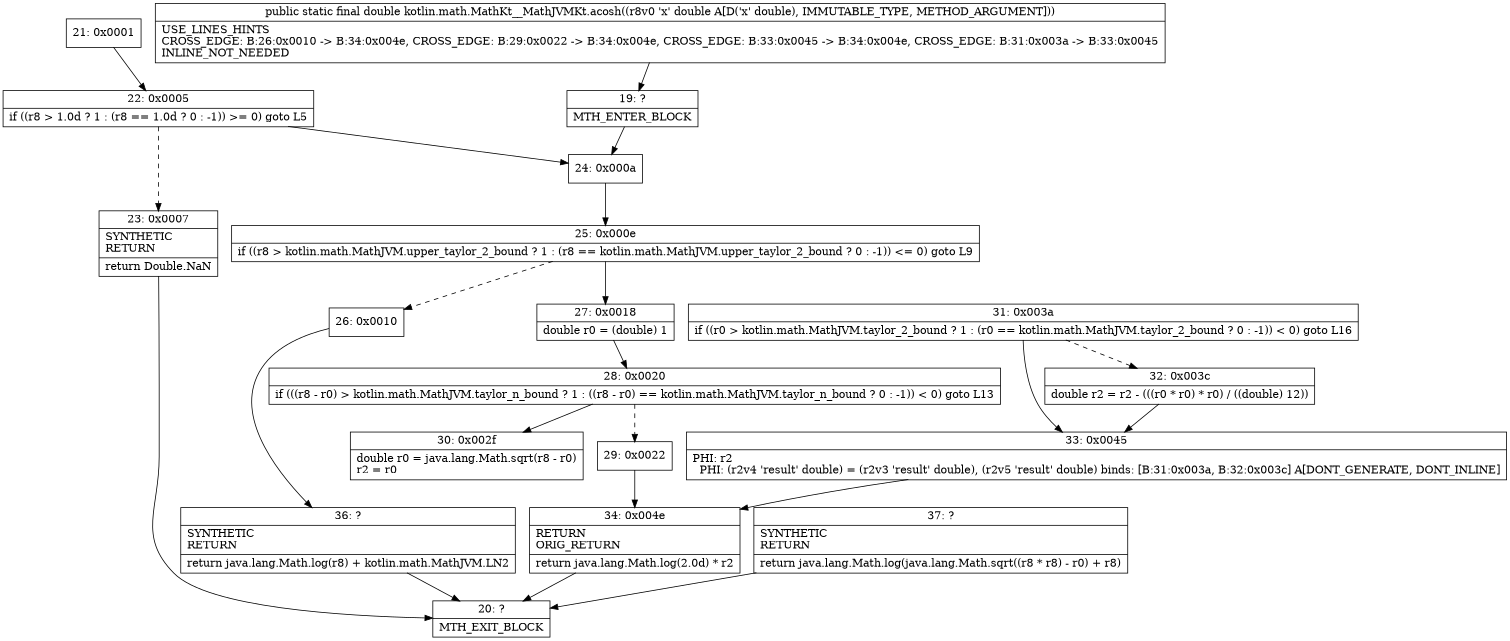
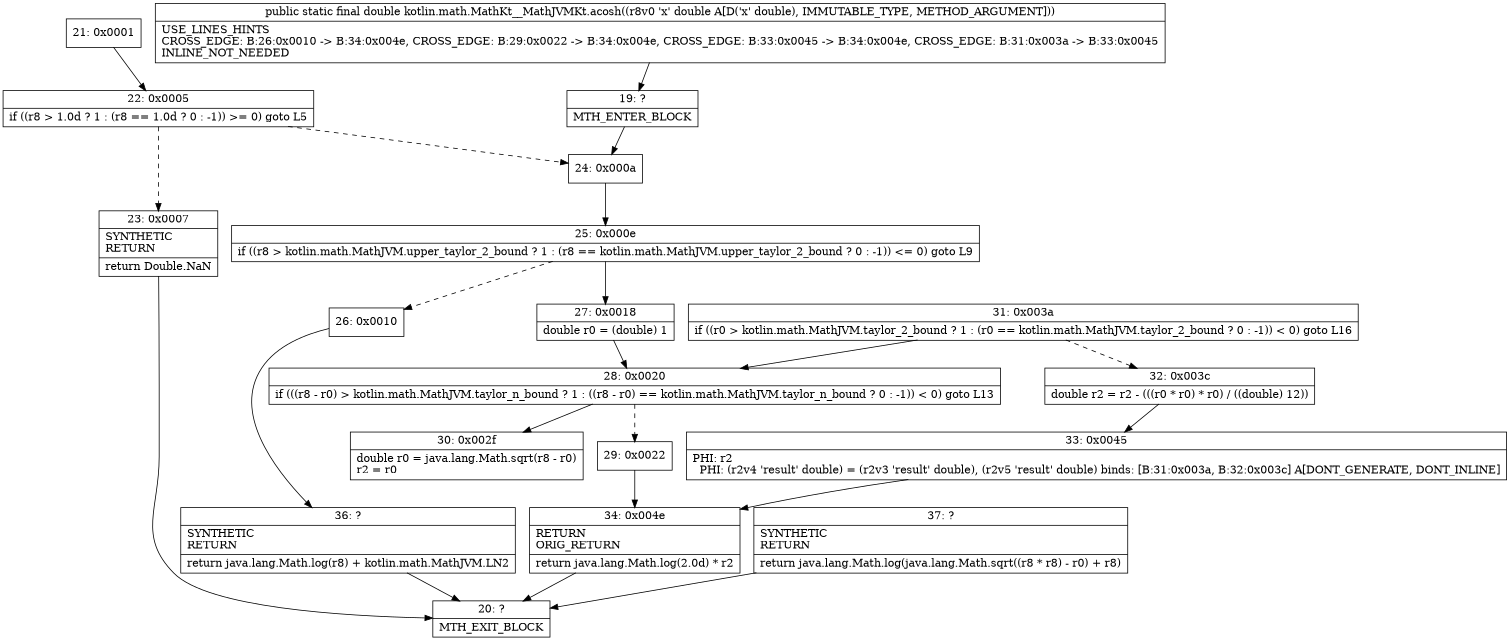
edge "22: 0x0005" -> "24: 0x000a": style solid -> dashed
edge "31: 0x003a" -> "33: 0x0045": now "31: 0x003a" -> "28: 0x0020"
